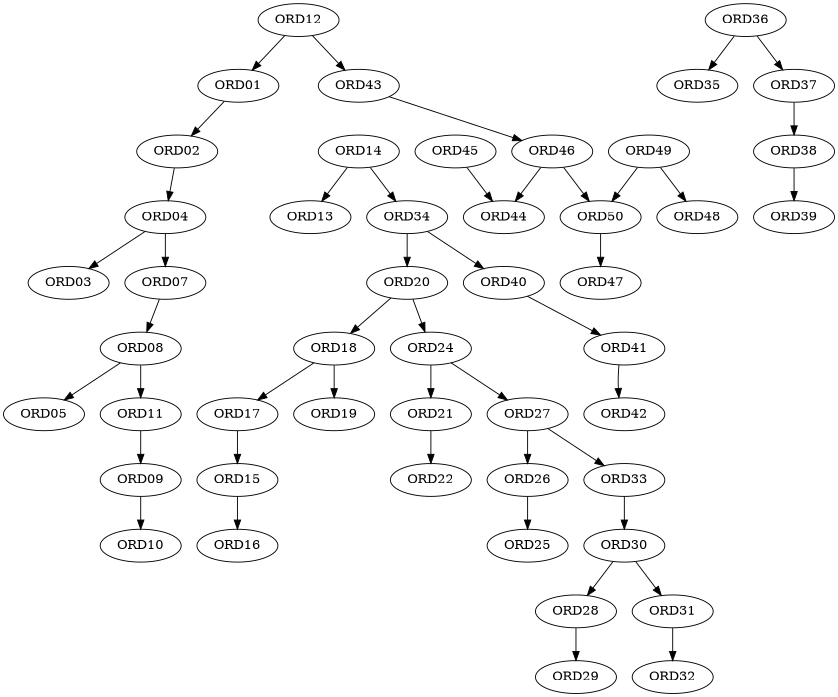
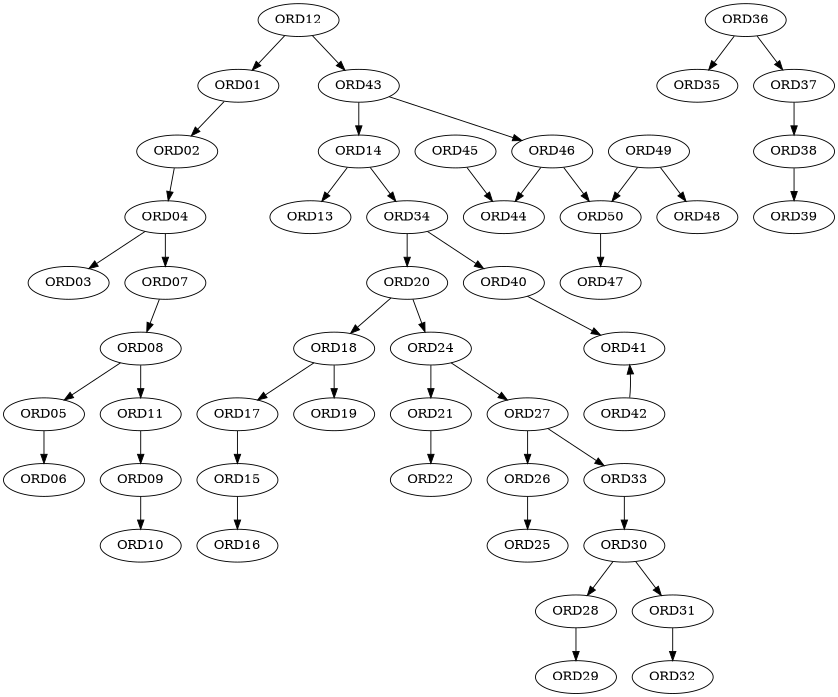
edge "ORD43" -> "ORD14": added
edge "ORD41" -> "ORD42": reversed
node "ORD06": added
